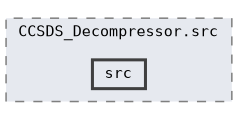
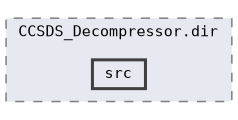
cluster "CCSDS_Decompressor.src": label "CCSDS_Decompressor.src" -> "CCSDS_Decompressor.dir"
